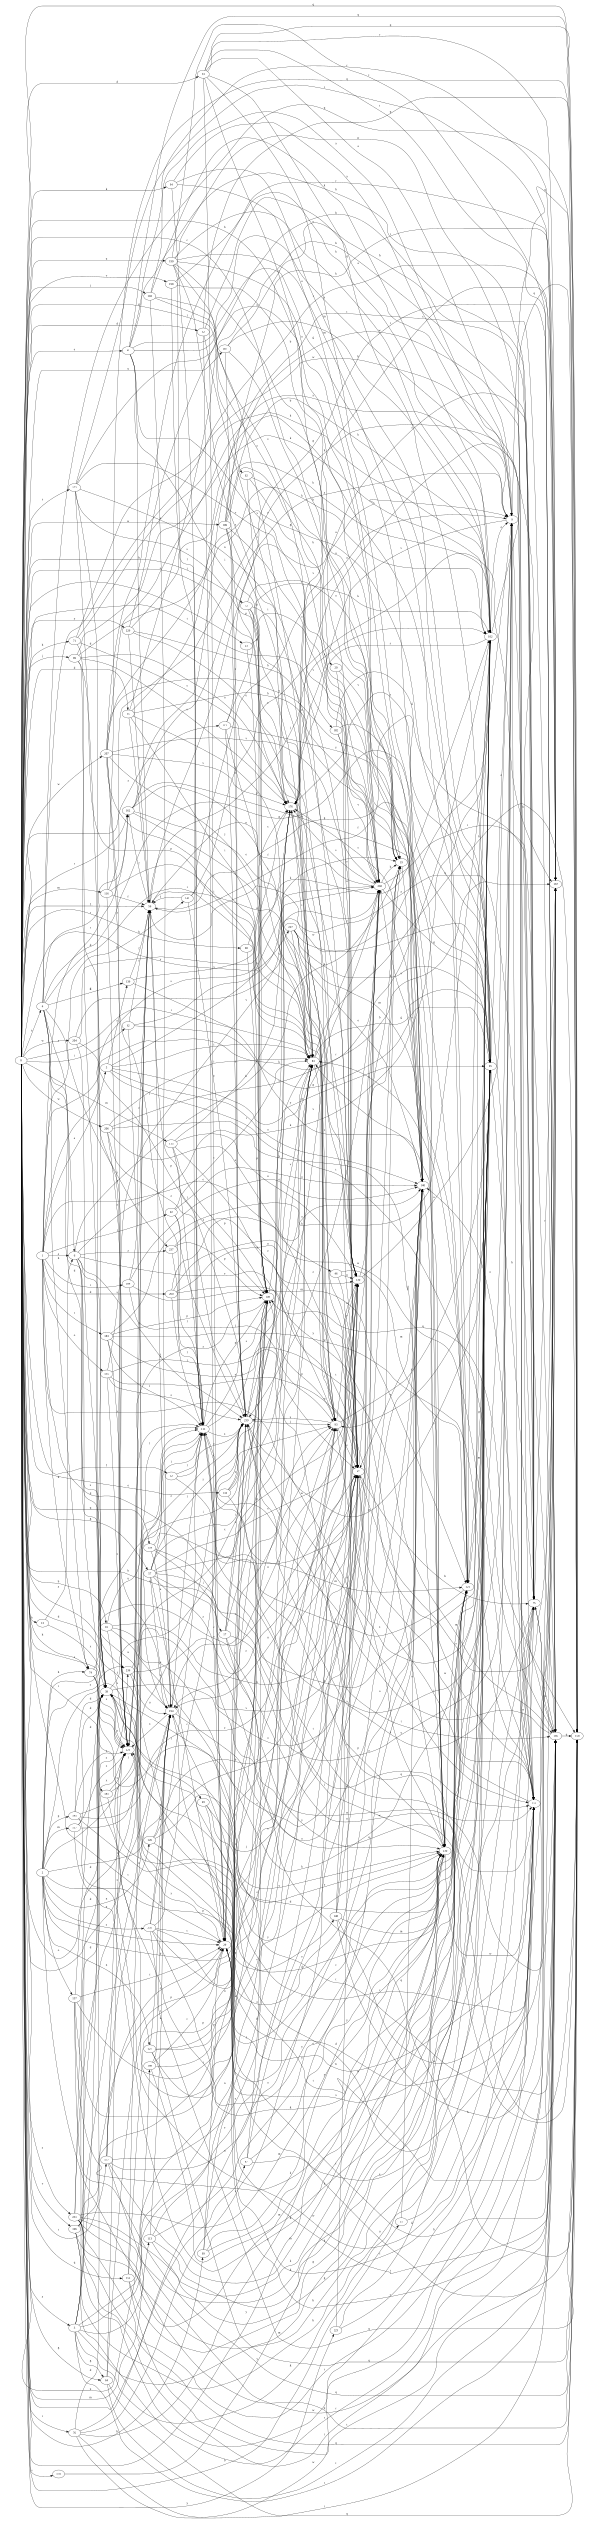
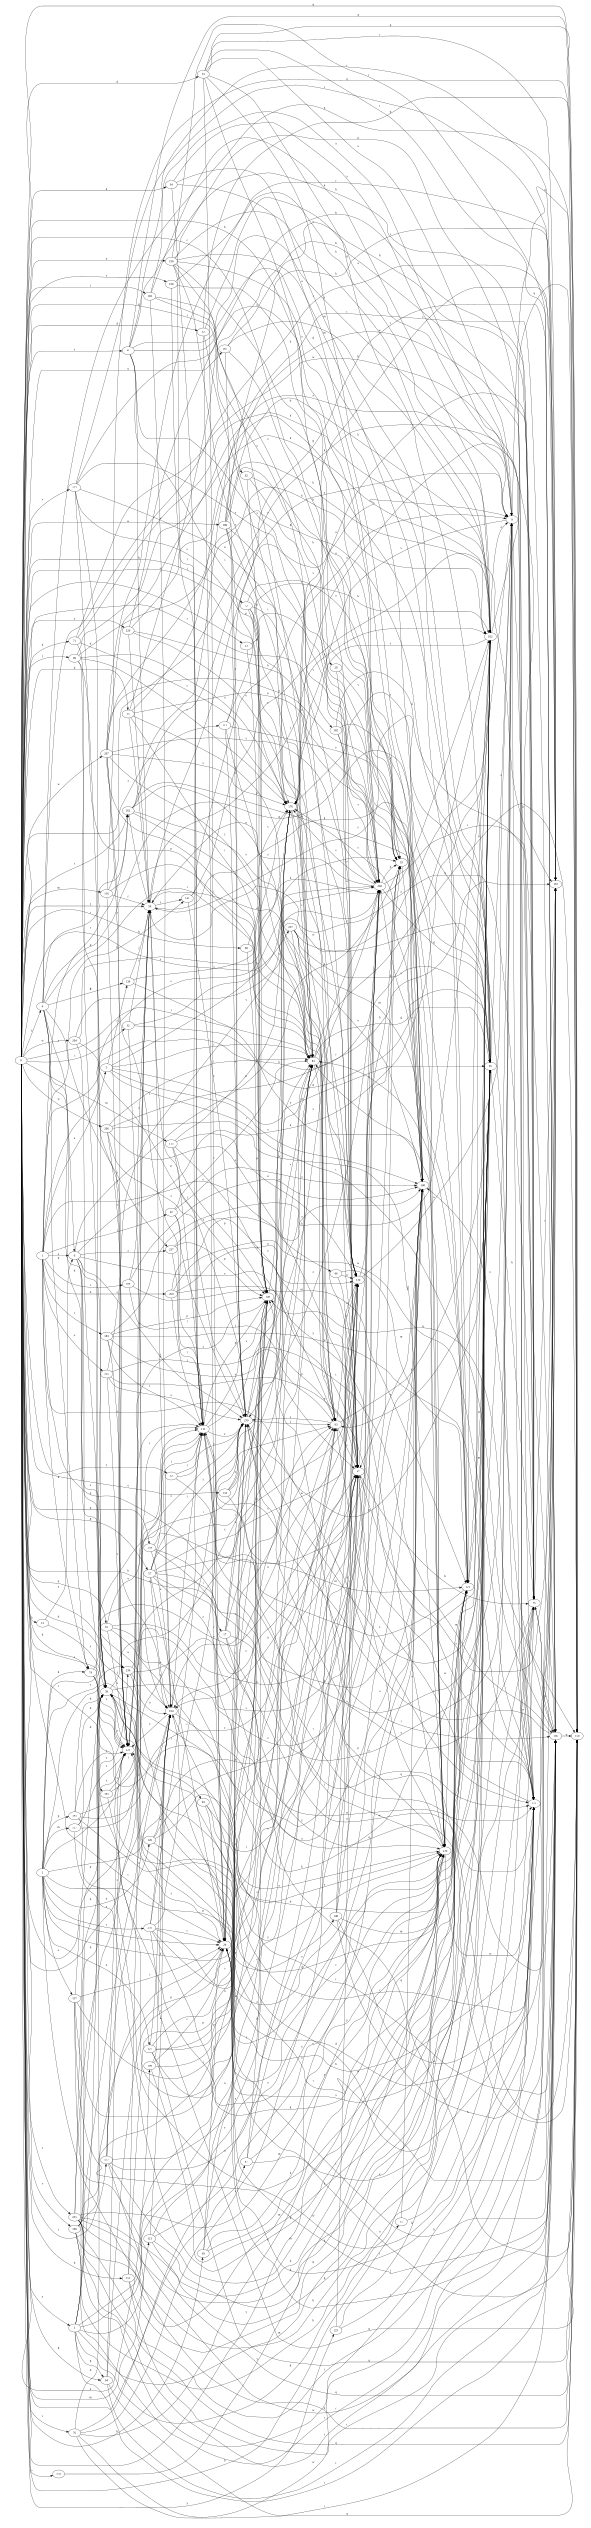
edge "141" -> "56": reversed
edge "47" -> "176": now "127" -> "176"
